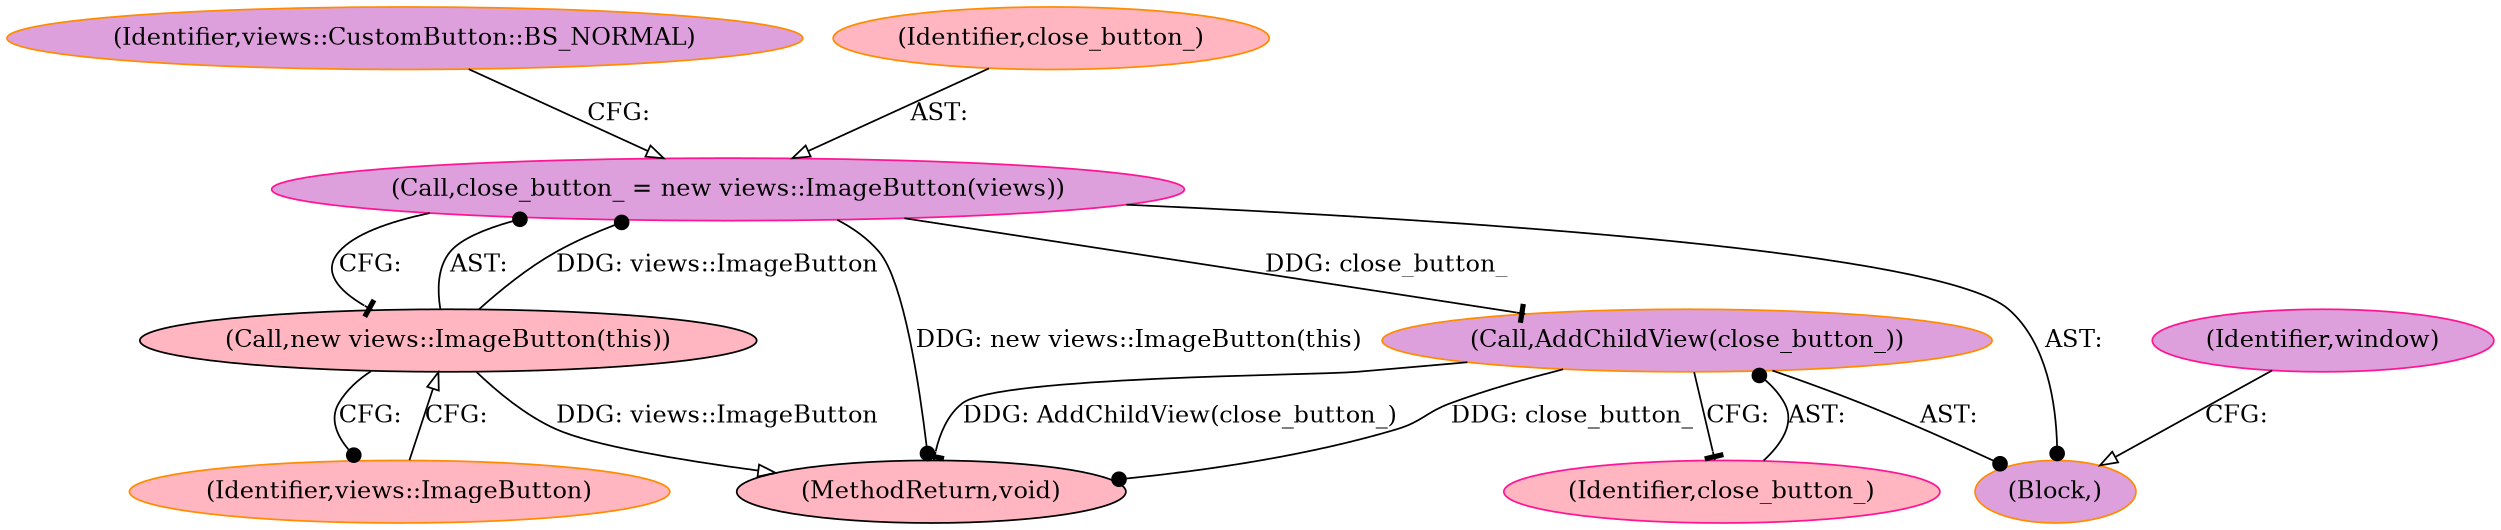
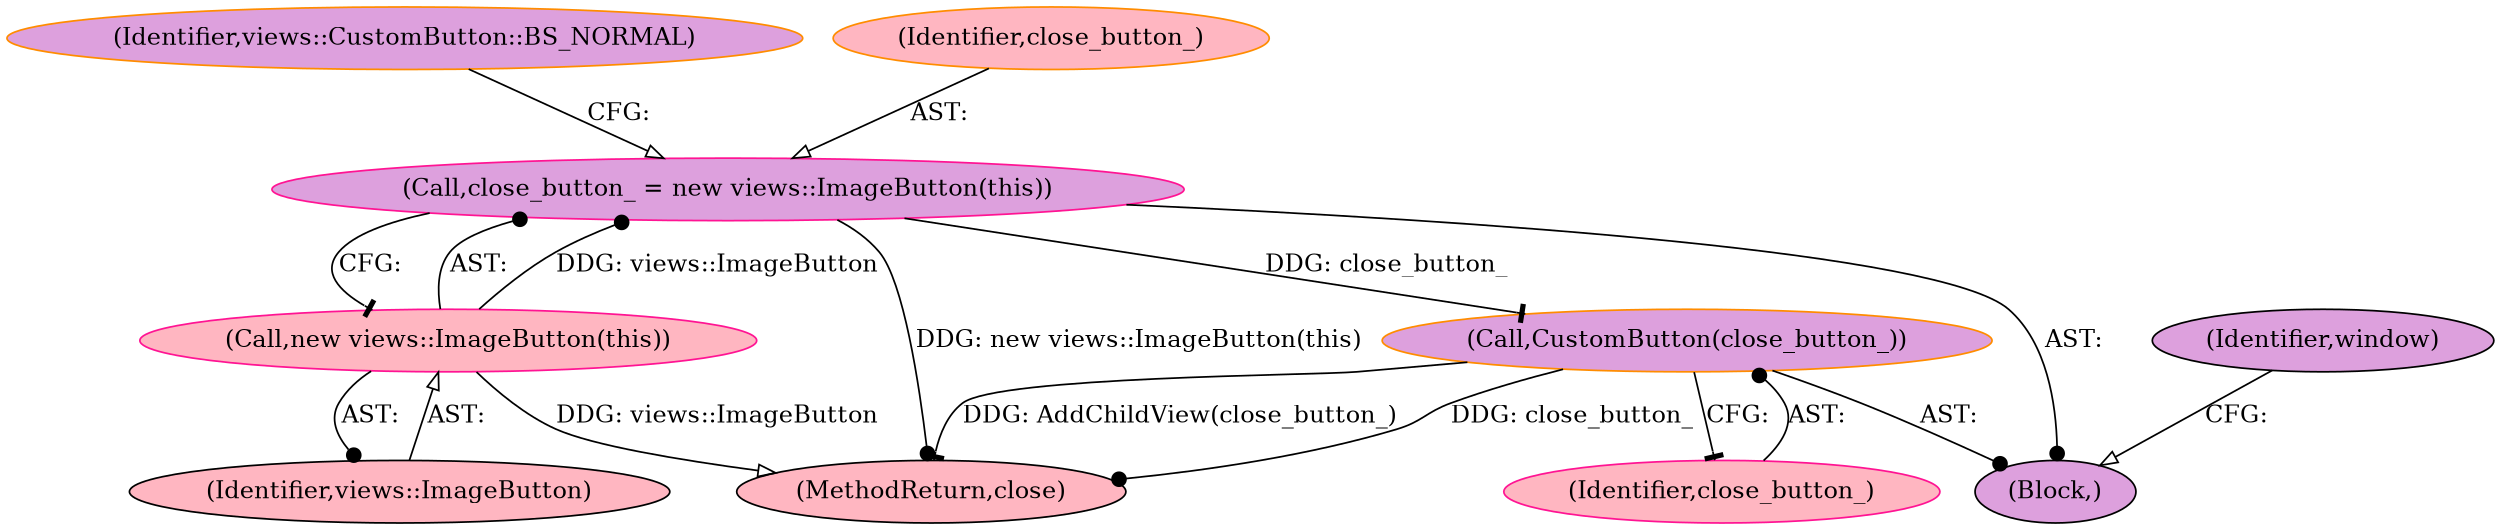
node "(Call,close_button_ = new views::ImageButton(views))": label "(Call,close_button_ = new views::ImageButton(views))" -> "(Call,close_button_ = new views::ImageButton(this))"
node "(Call,new views::ImageButton(this))": color black -> deeppink
node "(Call,AddChildView(close_button_))": label "(Call,AddChildView(close_button_))" -> "(Call,CustomButton(close_button_))"
node "(Identifier,window)": color deeppink -> black
edge "(Call,new views::ImageButton(this))" -> "(Identifier,views::ImageButton)": label "CFG: " -> "AST: "
edge "(Identifier,views::ImageButton)" -> "(Call,new views::ImageButton(this))": label "CFG: " -> "AST: "
node "(Identifier,views::ImageButton)": color darkorange -> black
node "(MethodReturn,void)": label "(MethodReturn,void)" -> "(MethodReturn,close)"
node "(Block,)": color darkorange -> black
